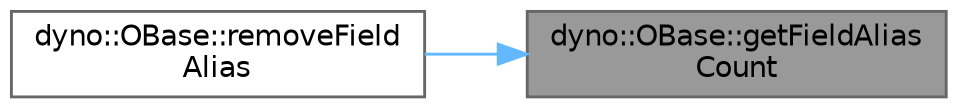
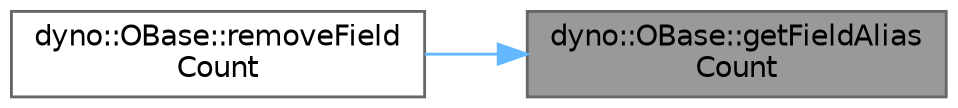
node "dyno::OBase::removeField Alias": label "dyno::OBase::removeField Alias" -> "dyno::OBase::removeField Count"
